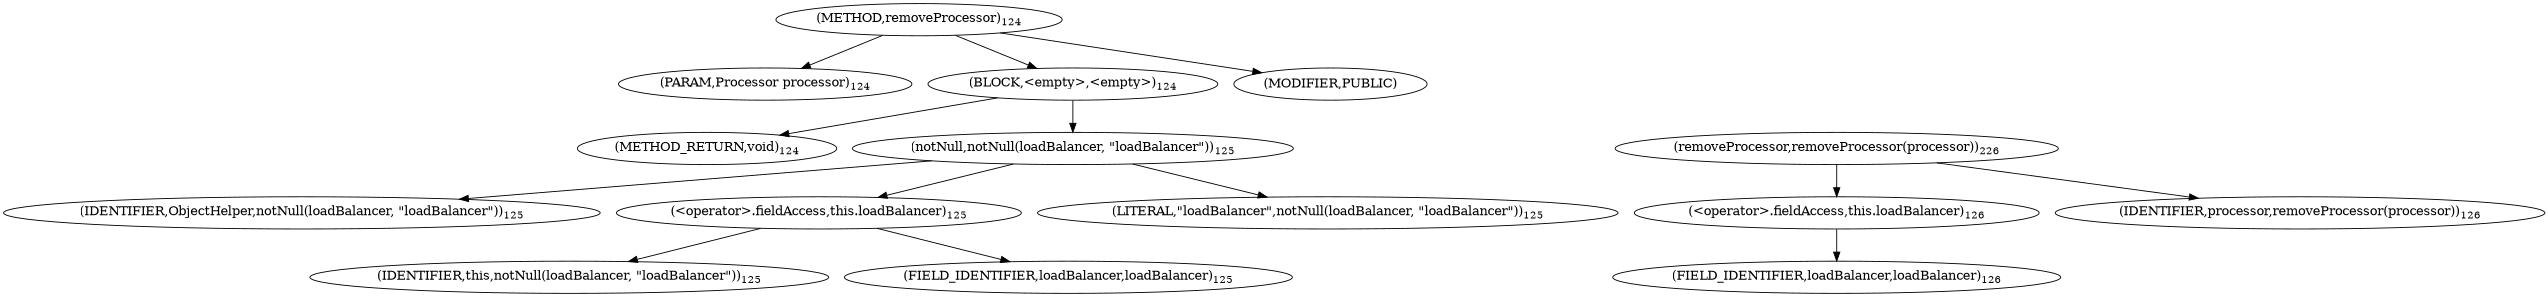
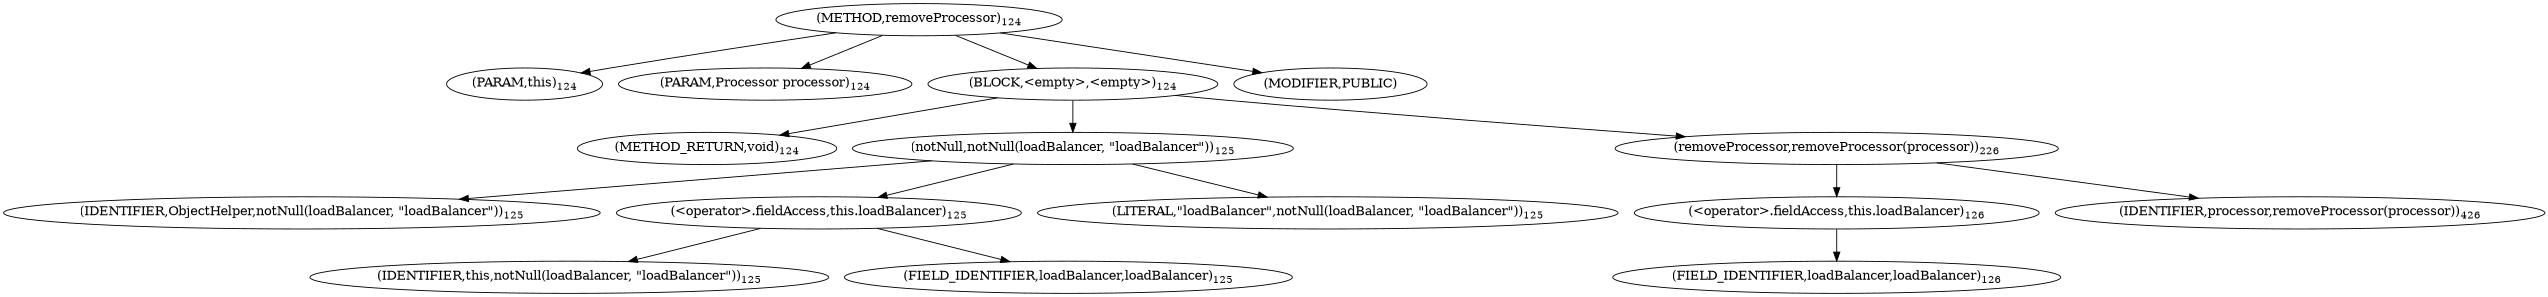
node "(PARAM,this)": added
edge "(BLOCK,<empty>,<empty>)" -> "(removeProcessor,removeProcessor(processor))": added
node "(IDENTIFIER,processor,removeProcessor(processor))": text "126" -> "426"
